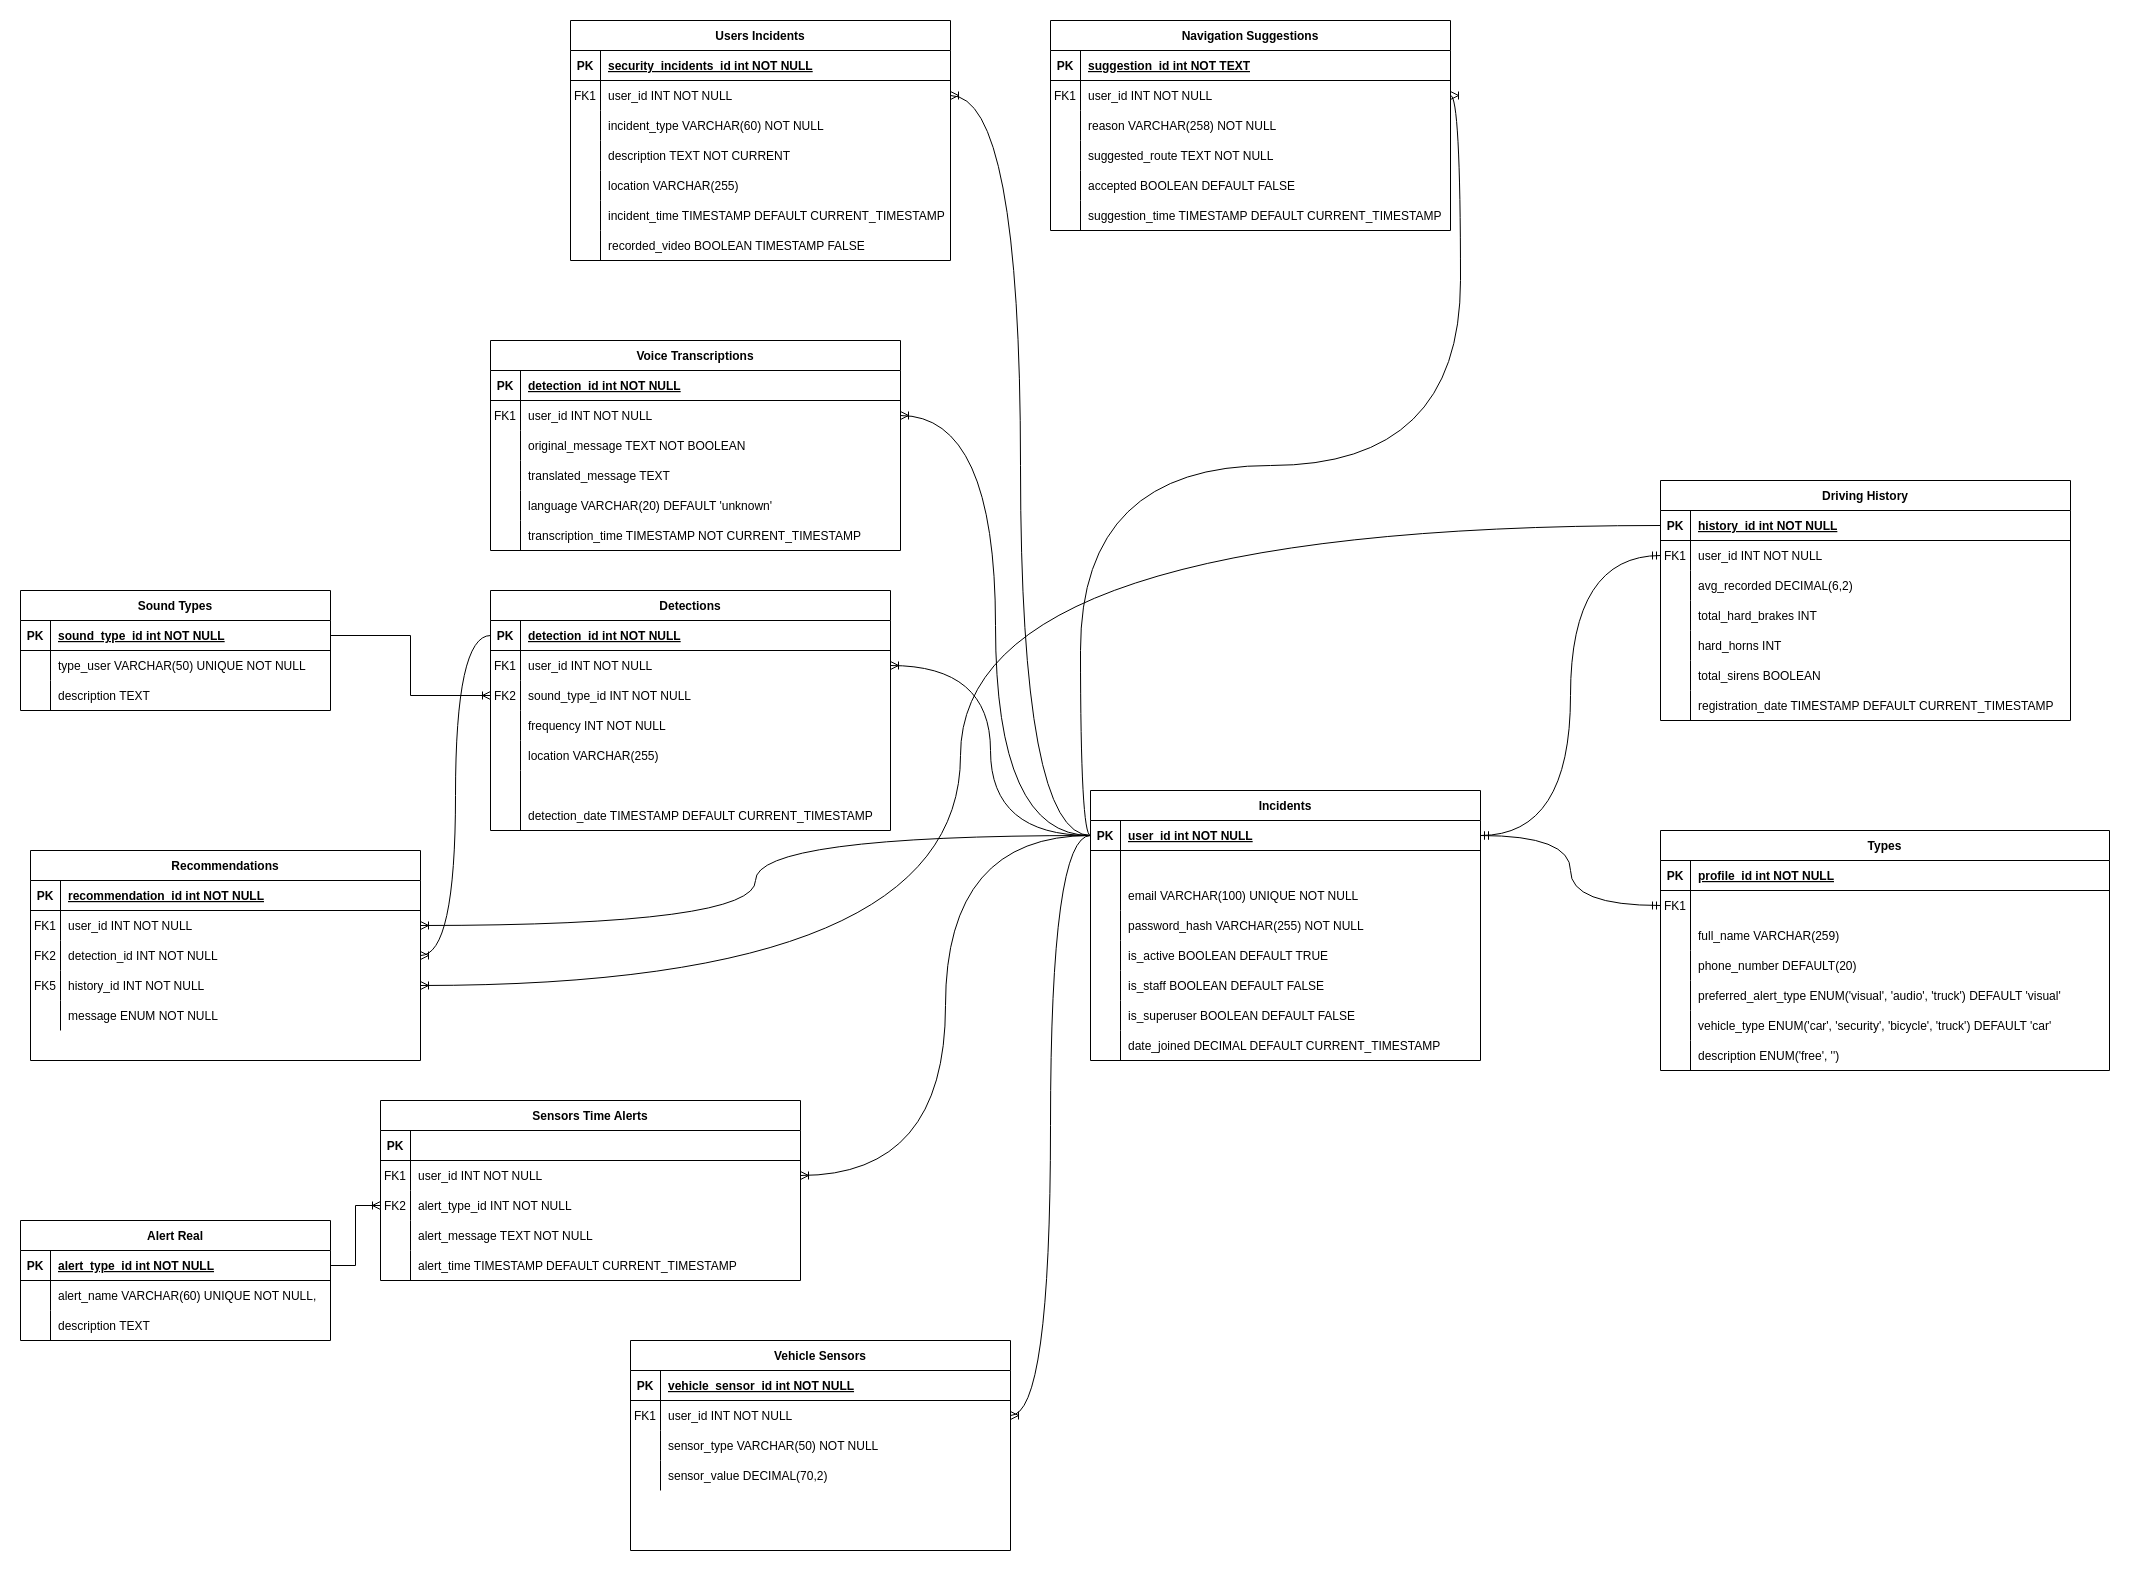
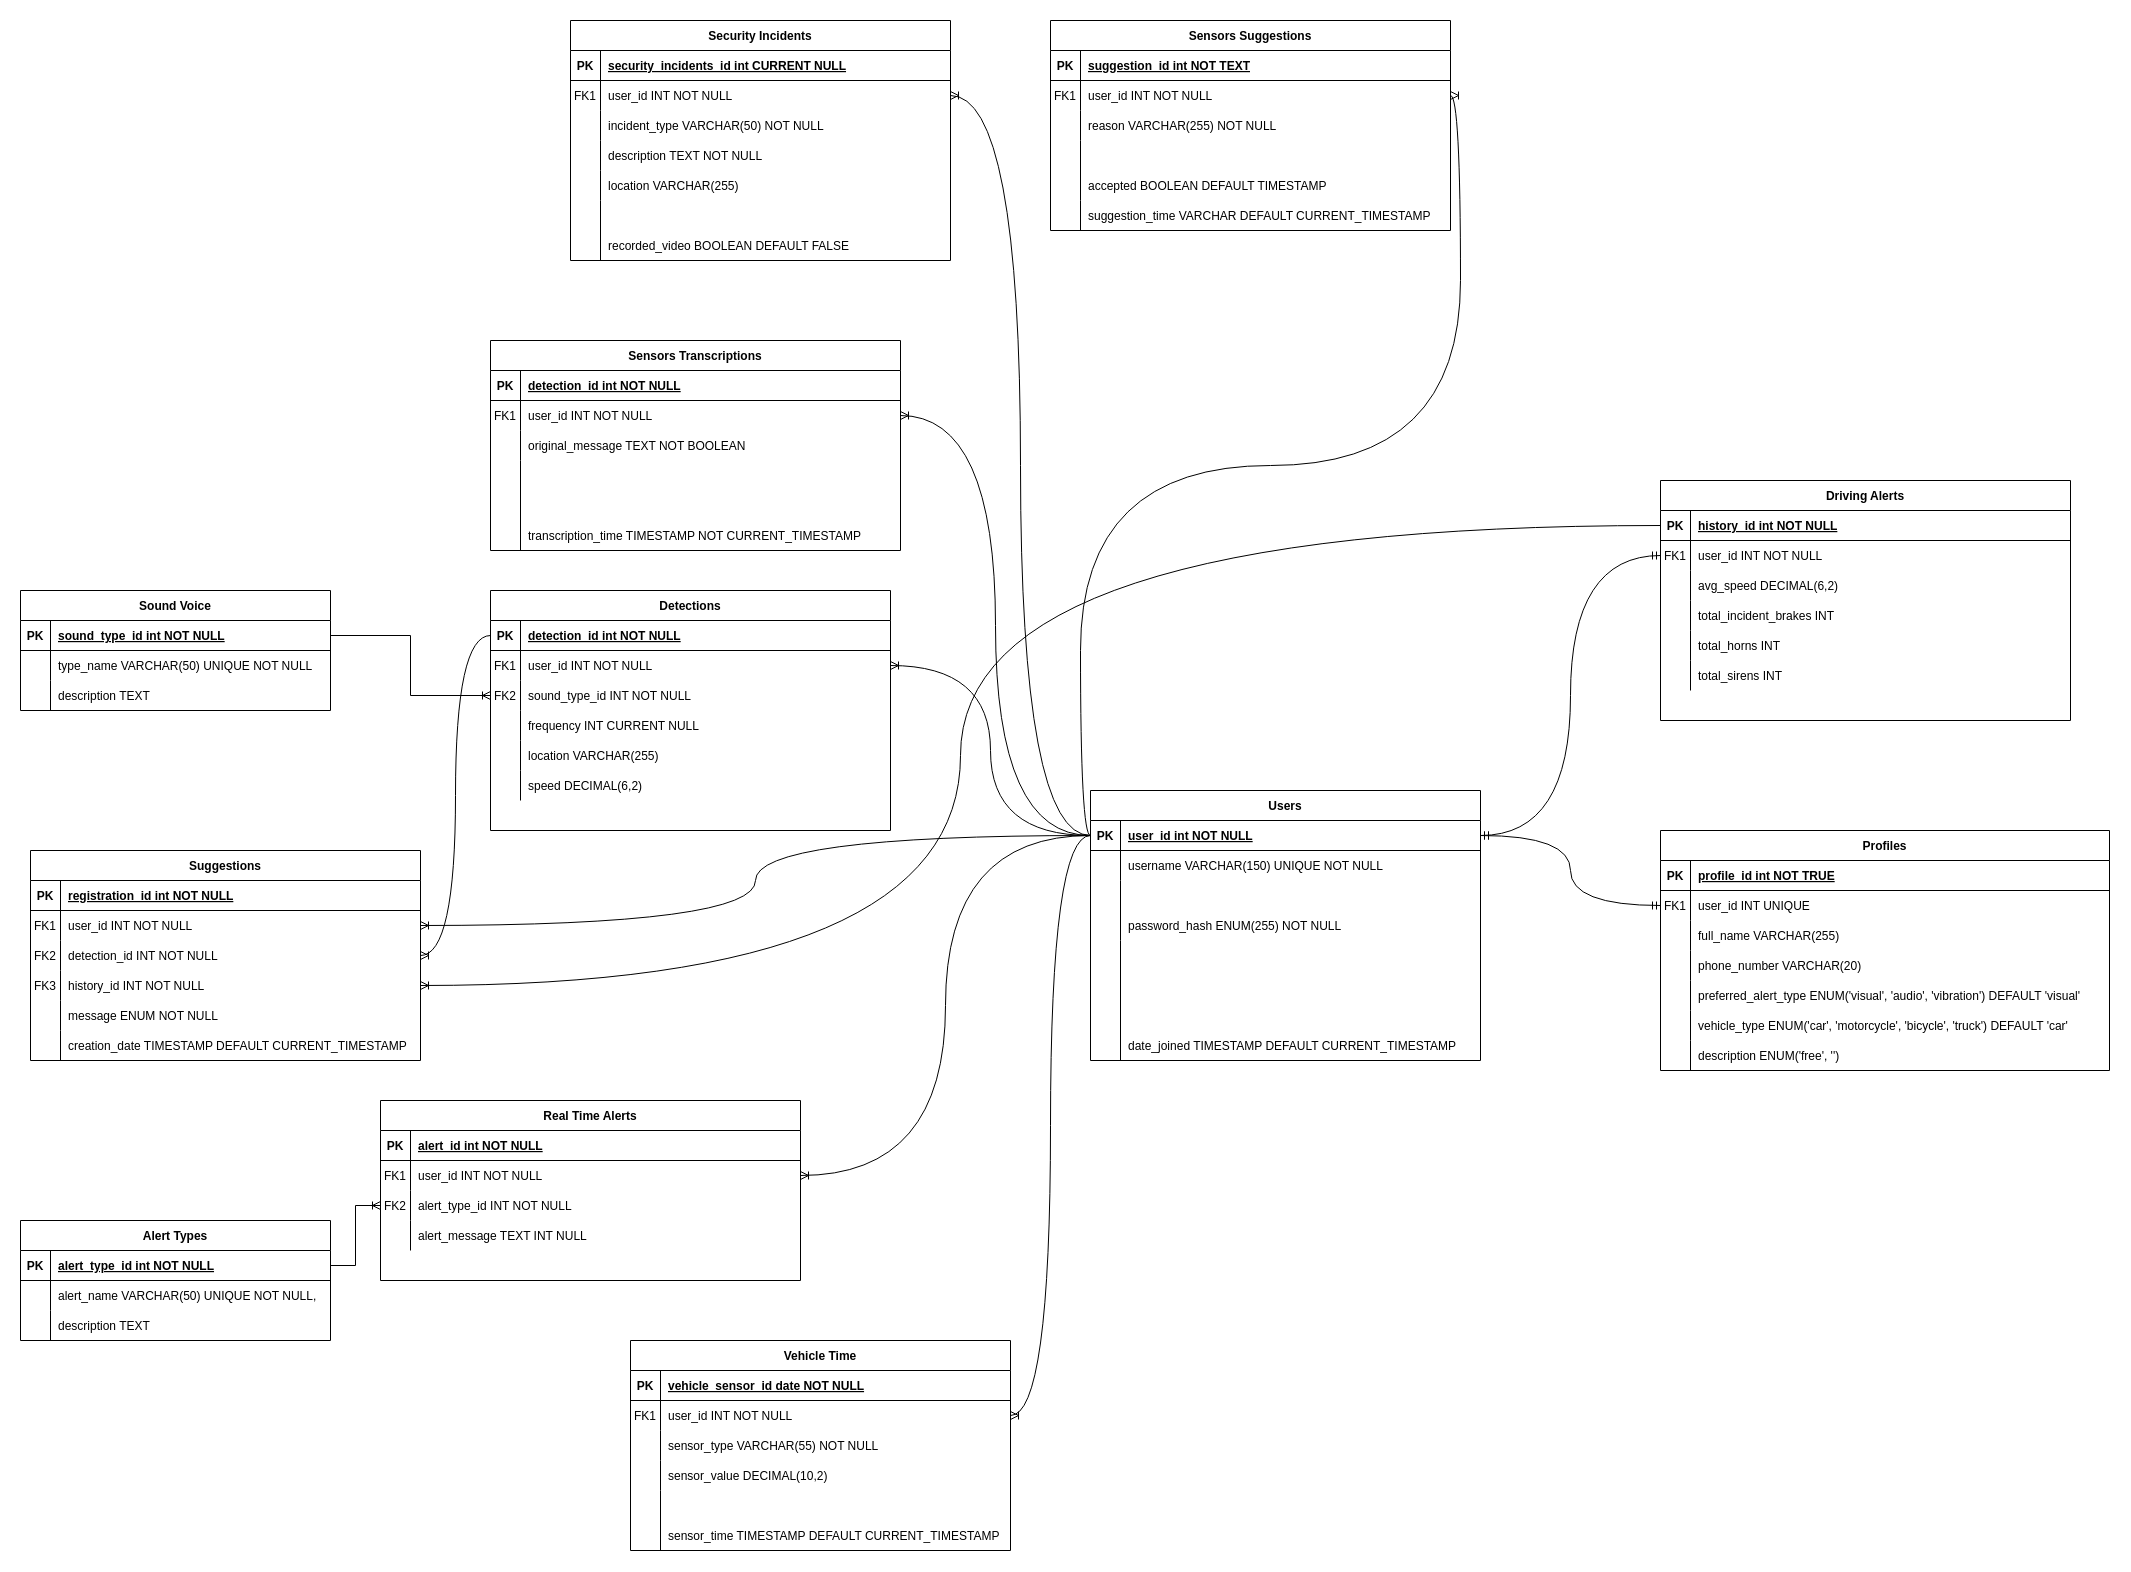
node "Users Incidents": label "Users Incidents" -> "Security Incidents"
node "Navigation Suggestions": label "Navigation Suggestions" -> "Sensors Suggestions"
node "security_incidents_id int NOT NULL": label "security_incidents_id int NOT NULL" -> "security_incidents_id int CURRENT NULL"
node "incident_type VARCHAR(60) NOT NULL": label "incident_type VARCHAR(60) NOT NULL" -> "incident_type VARCHAR(50) NOT NULL"
node "reason VARCHAR(258) NOT NULL": label "reason VARCHAR(258) NOT NULL" -> "reason VARCHAR(255) NOT NULL"
node "description TEXT NOT CURRENT": label "description TEXT NOT CURRENT" -> "description TEXT NOT NULL"
node "suggested_route TEXT NOT NULL": removed
node "accepted BOOLEAN DEFAULT FALSE": label "accepted BOOLEAN DEFAULT FALSE" -> "accepted BOOLEAN DEFAULT TIMESTAMP"
node "incident_time TIMESTAMP DEFAULT CURRENT_TIMESTAMP": removed
node "suggestion_time TIMESTAMP DEFAULT CURRENT_TIMESTAMP": label "suggestion_time TIMESTAMP DEFAULT CURRENT_TIMESTAMP" -> "suggestion_time VARCHAR DEFAULT CURRENT_TIMESTAMP"
node "recorded_video BOOLEAN TIMESTAMP FALSE": label "recorded_video BOOLEAN TIMESTAMP FALSE" -> "recorded_video BOOLEAN DEFAULT FALSE"
node "Voice Transcriptions": label "Voice Transcriptions" -> "Sensors Transcriptions"
node "translated_message TEXT": removed
node "Driving History": label "Driving History" -> "Driving Alerts"
node "language VARCHAR(20) DEFAULT 'unknown'": removed
node "avg_recorded DECIMAL(6,2)": label "avg_recorded DECIMAL(6,2)" -> "avg_speed DECIMAL(6,2)"
node "Sound Types": label "Sound Types" -> "Sound Voice"
node "total_hard_brakes INT": label "total_hard_brakes INT" -> "total_incident_brakes INT"
node "hard_horns INT": label "hard_horns INT" -> "total_horns INT"
node "type_user VARCHAR(50) UNIQUE NOT NULL": label "type_user VARCHAR(50) UNIQUE NOT NULL" -> "type_name VARCHAR(50) UNIQUE NOT NULL"
node "total_sirens BOOLEAN": label "total_sirens BOOLEAN" -> "total_sirens INT"
node "registration_date TIMESTAMP DEFAULT CURRENT_TIMESTAMP": removed
node "frequency INT NOT NULL": label "frequency INT NOT NULL" -> "frequency INT CURRENT NULL"
node "speed DECIMAL(6,2)": added
node "Incidents": label "Incidents" -> "Users"
node "detection_date TIMESTAMP DEFAULT CURRENT_TIMESTAMP": removed
node "Types": label "Types" -> "Profiles"
node "Recommendations": label "Recommendations" -> "Suggestions"
node "username VARCHAR(150) UNIQUE NOT NULL": added
node "profile_id int NOT NULL": label "profile_id int NOT NULL" -> "profile_id int NOT TRUE"
node "recommendation_id int NOT NULL": label "recommendation_id int NOT NULL" -> "registration_id int NOT NULL"
node "email VARCHAR(100) UNIQUE NOT NULL": removed
node "user_id INT UNIQUE": added
node "password_hash VARCHAR(255) NOT NULL": label "password_hash VARCHAR(255) NOT NULL" -> "password_hash ENUM(255) NOT NULL"
node "full_name VARCHAR(259)": label "full_name VARCHAR(259)" -> "full_name VARCHAR(255)"
node "is_active BOOLEAN DEFAULT TRUE": removed
node "phone_number DEFAULT(20)": label "phone_number DEFAULT(20)" -> "phone_number VARCHAR(20)"
node "FK5": label "FK5" -> "FK3"
node "is_staff BOOLEAN DEFAULT FALSE": removed
node "preferred_alert_type ENUM('visual', 'audio', 'truck') DEFAULT 'visual'": label "preferred_alert_type ENUM('visual', 'audio', 'truck') DEFAULT 'visual'" -> "preferred_alert_type ENUM('visual', 'audio', 'vibration') DEFAULT 'visual'"
node "is_superuser BOOLEAN DEFAULT FALSE": removed
node "vehicle_type ENUM('car', 'security', 'bicycle', 'truck') DEFAULT 'car'": label "vehicle_type ENUM('car', 'security', 'bicycle', 'truck') DEFAULT 'car'" -> "vehicle_type ENUM('car', 'motorcycle', 'bicycle', 'truck') DEFAULT 'car'"
node "creation_date TIMESTAMP DEFAULT CURRENT_TIMESTAMP": added
node "date_joined DECIMAL DEFAULT CURRENT_TIMESTAMP": label "date_joined DECIMAL DEFAULT CURRENT_TIMESTAMP" -> "date_joined TIMESTAMP DEFAULT CURRENT_TIMESTAMP"
node "Sensors Time Alerts": label "Sensors Time Alerts" -> "Real Time Alerts"
node "alert_id int NOT NULL": added
node "Alert Real": label "Alert Real" -> "Alert Types"
node "alert_message TEXT NOT NULL": label "alert_message TEXT NOT NULL" -> "alert_message TEXT INT NULL"
node "alert_time TIMESTAMP DEFAULT CURRENT_TIMESTAMP": removed
node "alert_name VARCHAR(60) UNIQUE NOT NULL,": label "alert_name VARCHAR(60) UNIQUE NOT NULL," -> "alert_name VARCHAR(50) UNIQUE NOT NULL,"
node "Vehicle Sensors": label "Vehicle Sensors" -> "Vehicle Time"
node "vehicle_sensor_id int NOT NULL": label "vehicle_sensor_id int NOT NULL" -> "vehicle_sensor_id date NOT NULL"
node "sensor_type VARCHAR(50) NOT NULL": label "sensor_type VARCHAR(50) NOT NULL" -> "sensor_type VARCHAR(55) NOT NULL"
node "sensor_value DECIMAL(70,2)": label "sensor_value DECIMAL(70,2)" -> "sensor_value DECIMAL(10,2)"
node "sensor_time TIMESTAMP DEFAULT CURRENT_TIMESTAMP": added
